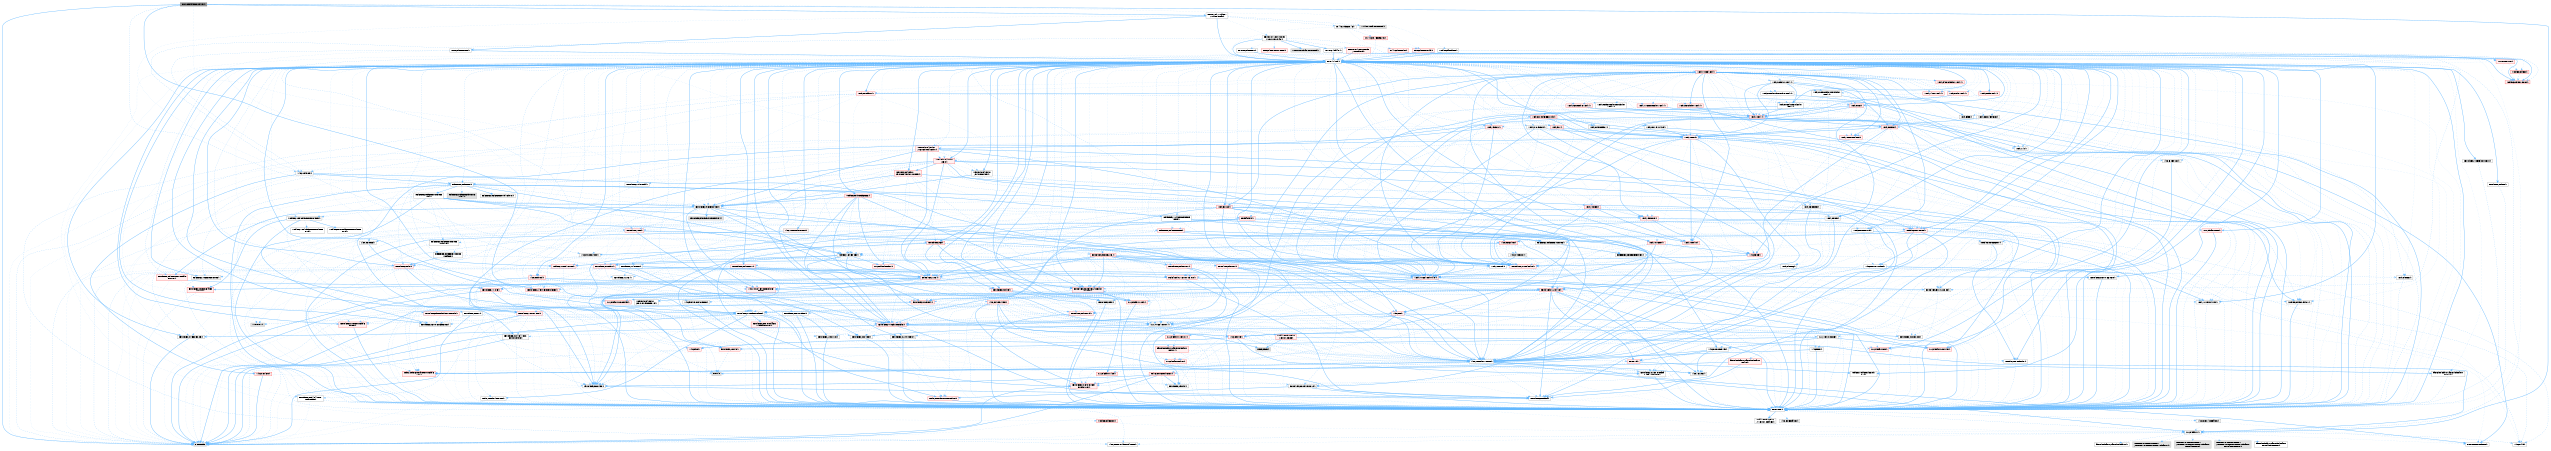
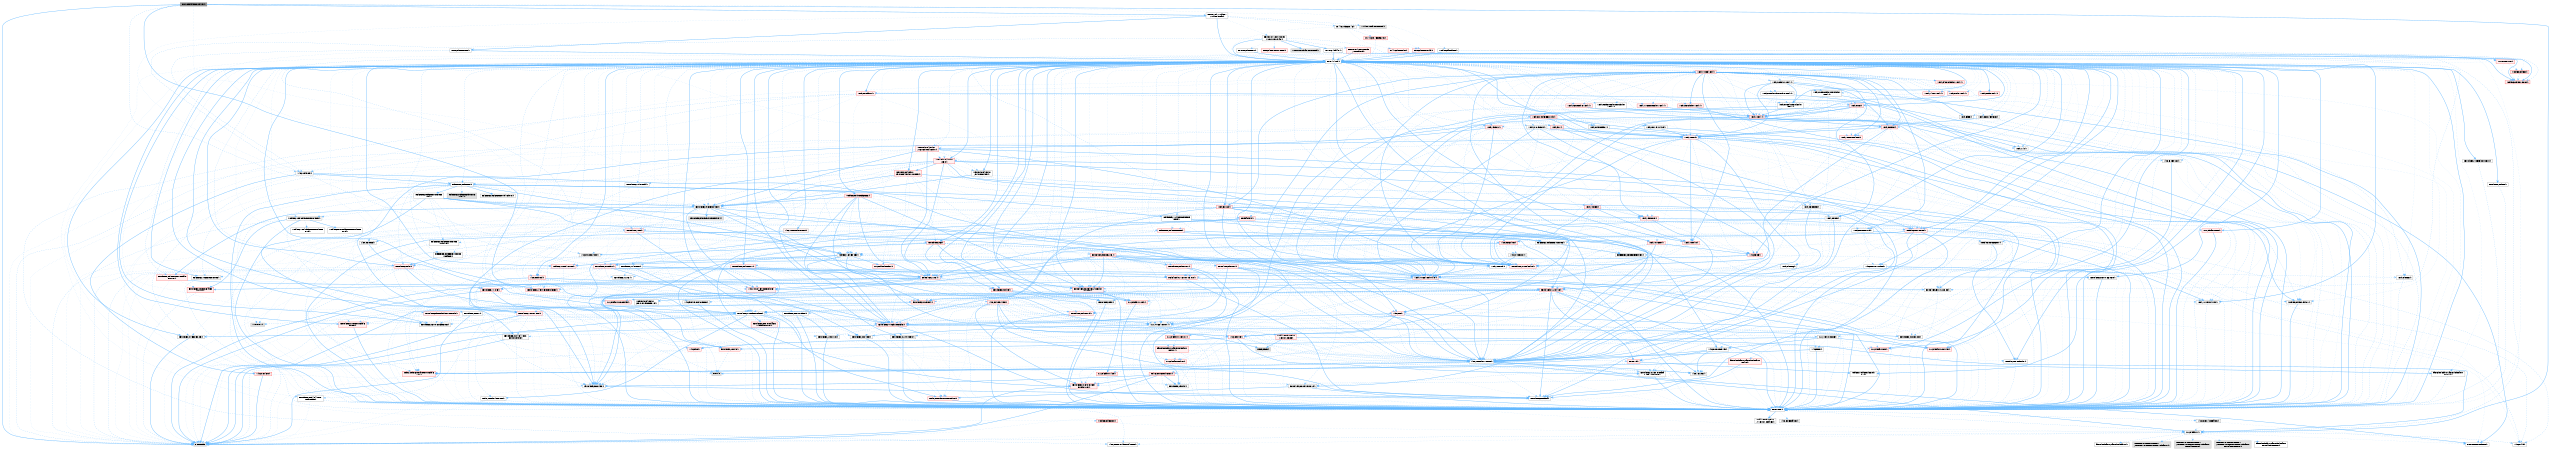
edge "Math/Quat.h" -> "Math/Matrix.h": style dotted -> bold
